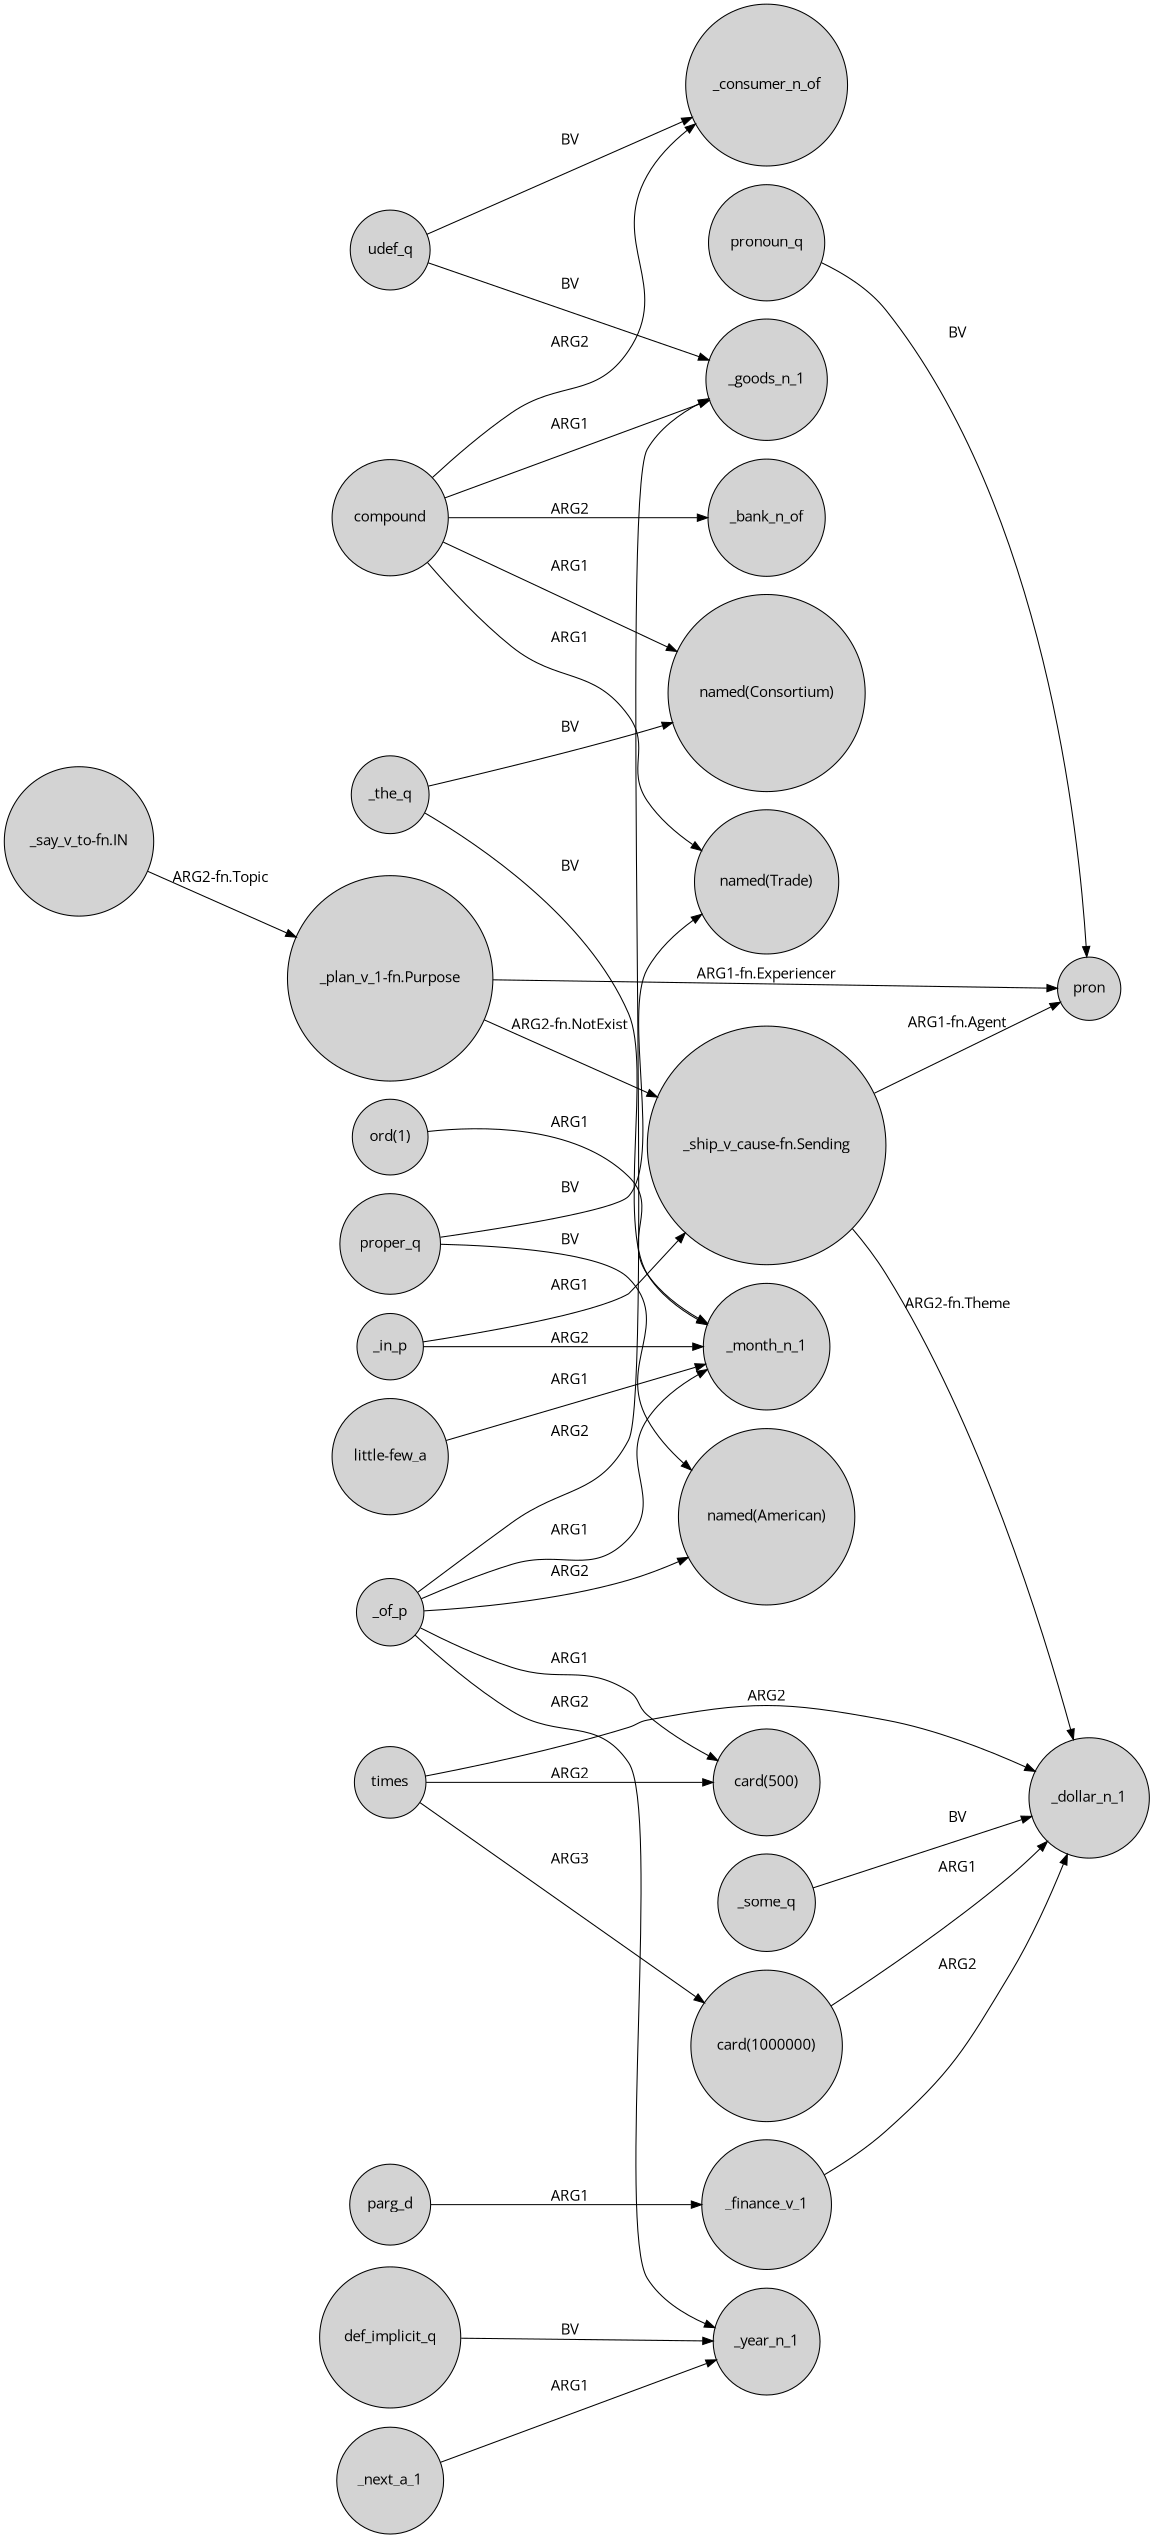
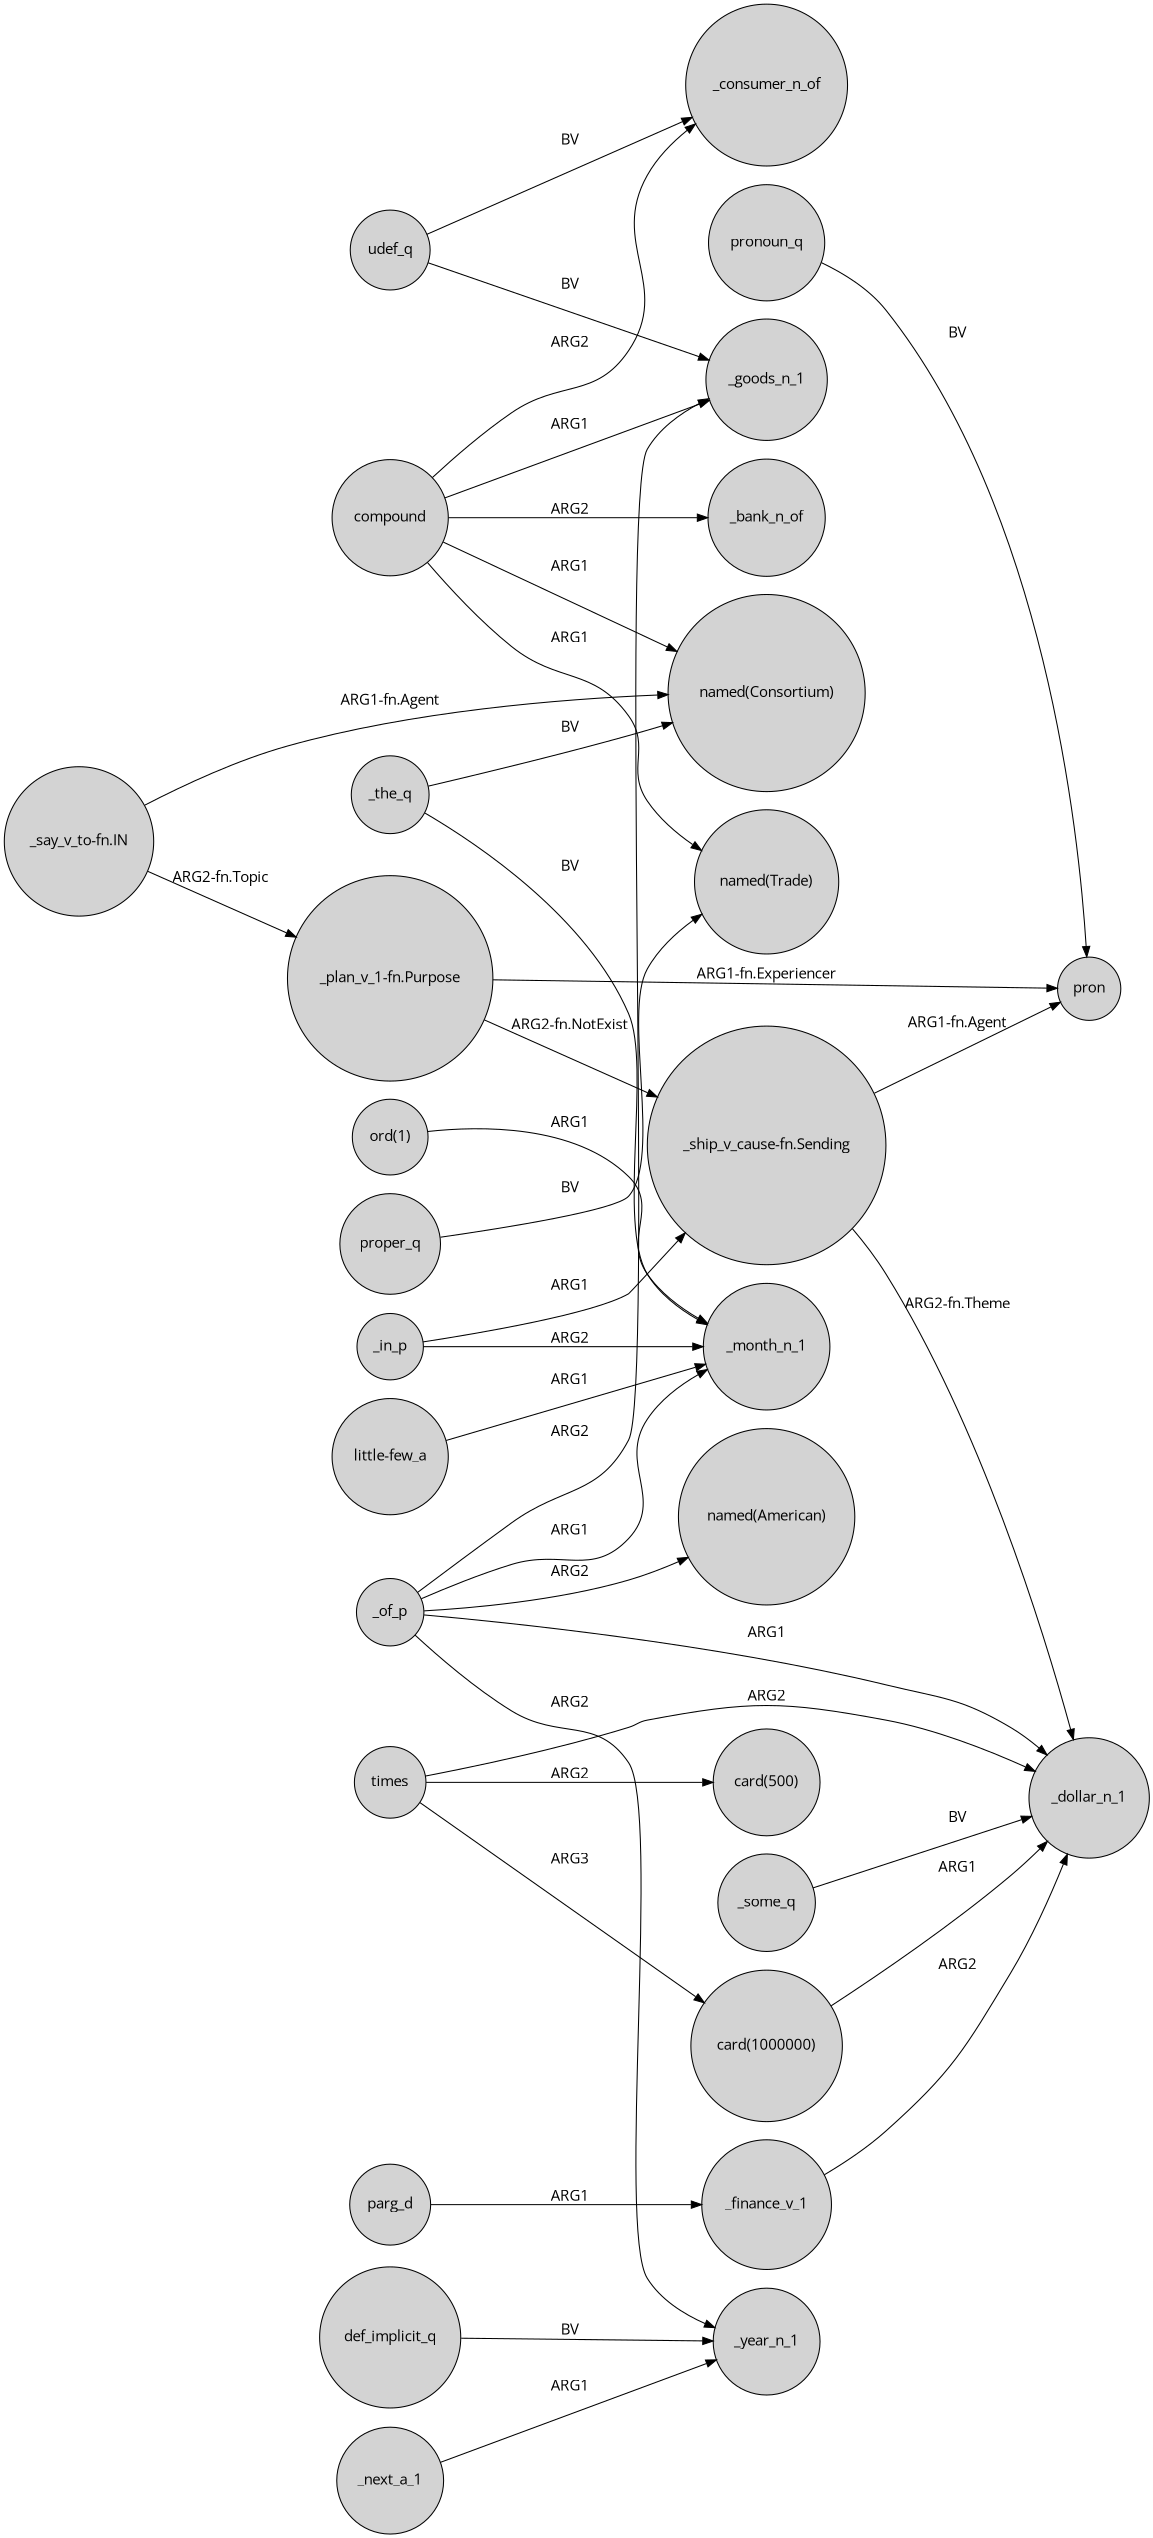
edge "_say_v_to-fn.IN" -> "named(Consortium)": added, label "ARG1-fn.Agent"
edge "proper_q" -> "named(American)": removed, label "BV"
edge "_of_p" -> "card(500)": now "_of_p" -> "_dollar_n_1"
